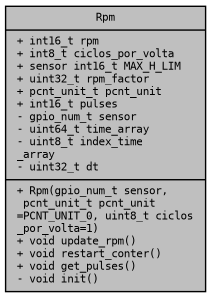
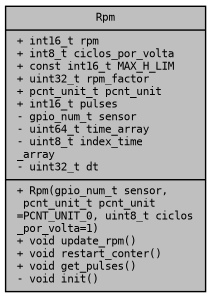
node "Rpm": text "+ sensor int16_t MAX_H_LIM" -> "+ const int16_t MAX_H_LIM"
